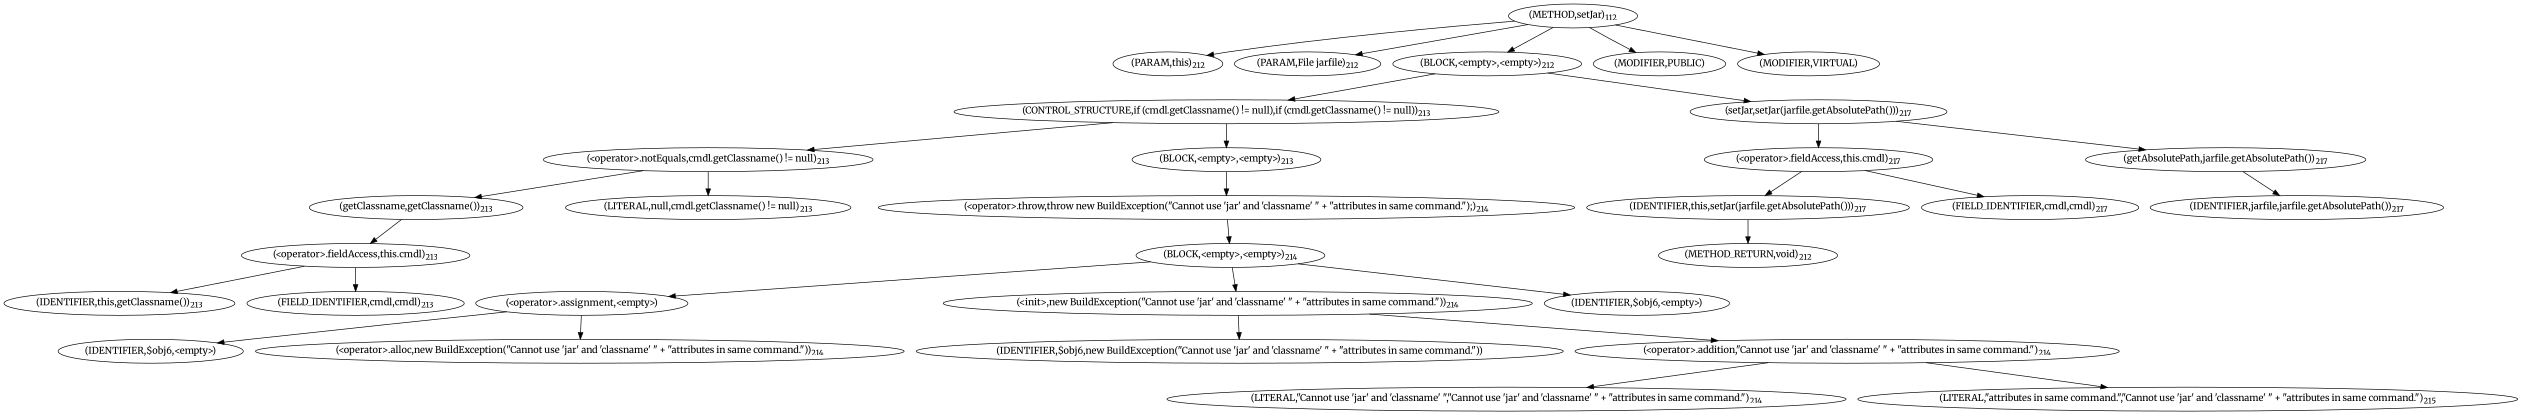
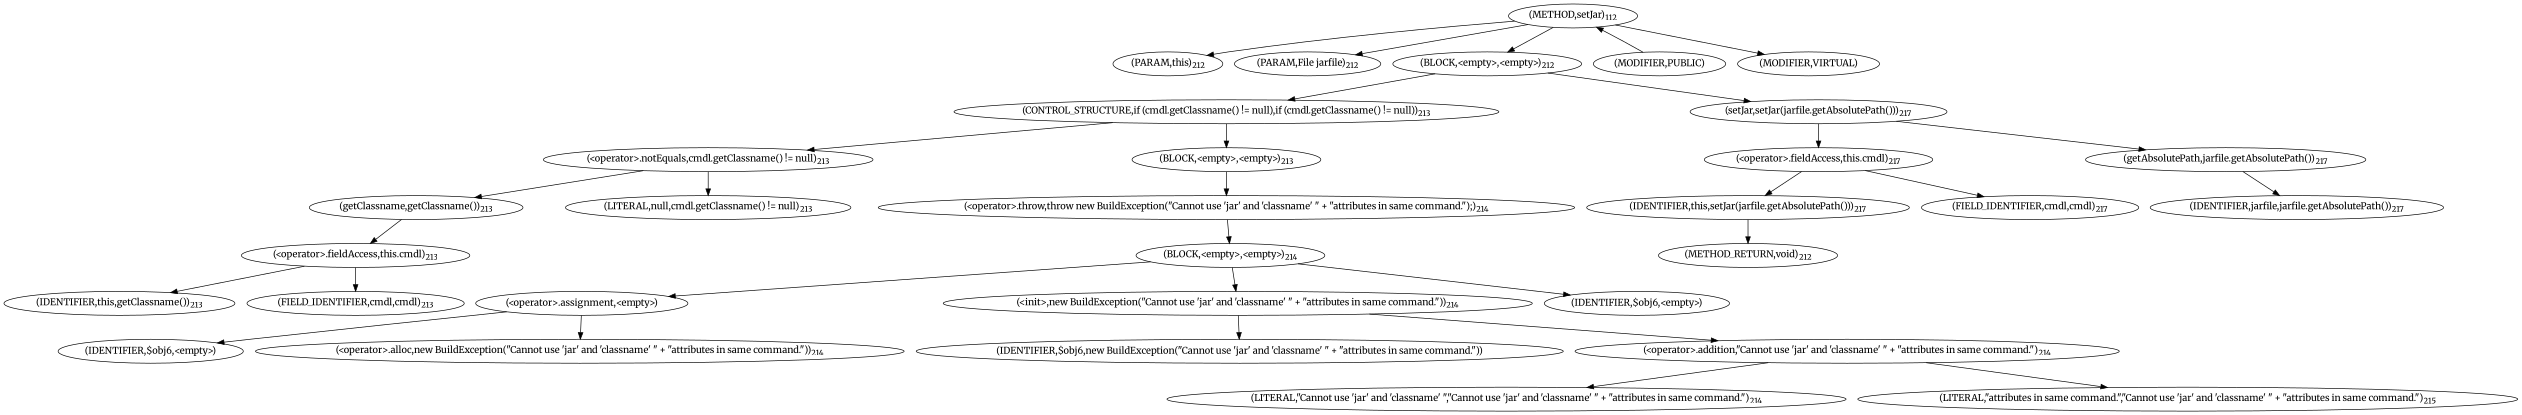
edge "(METHOD,setJar)" -> "(MODIFIER,PUBLIC)": reversed
